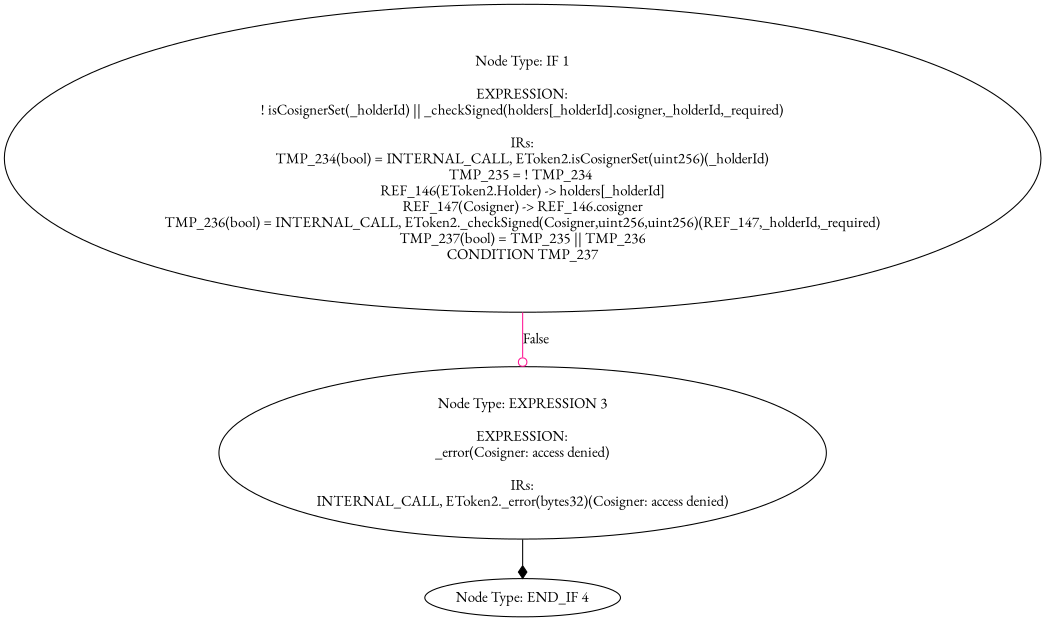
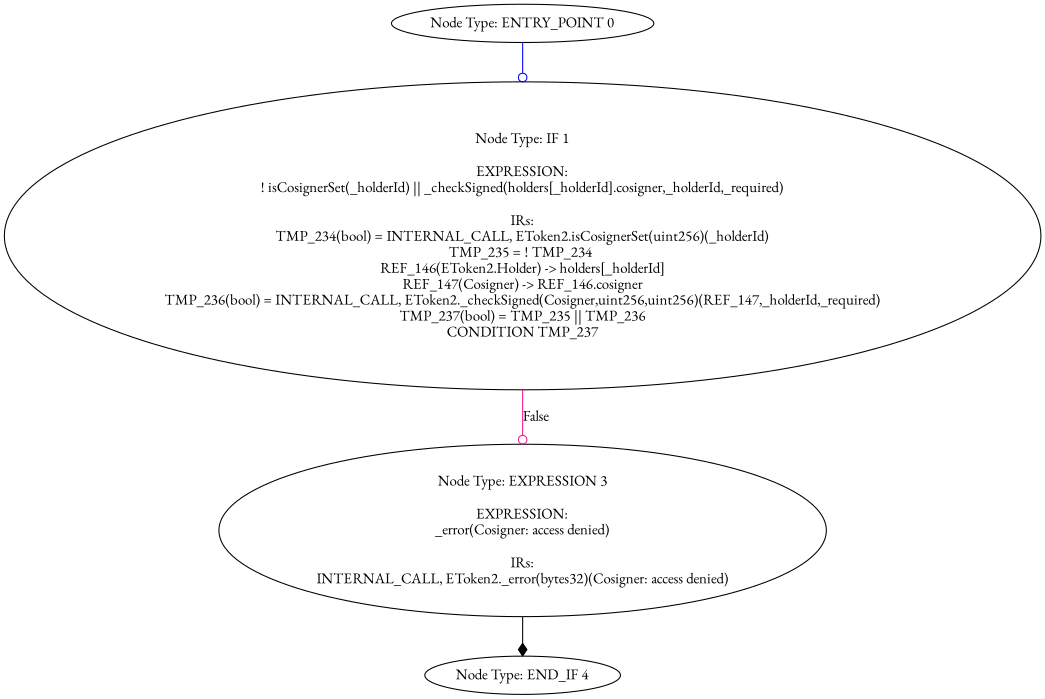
node "Node Type: ENTRY_POINT 0": added
